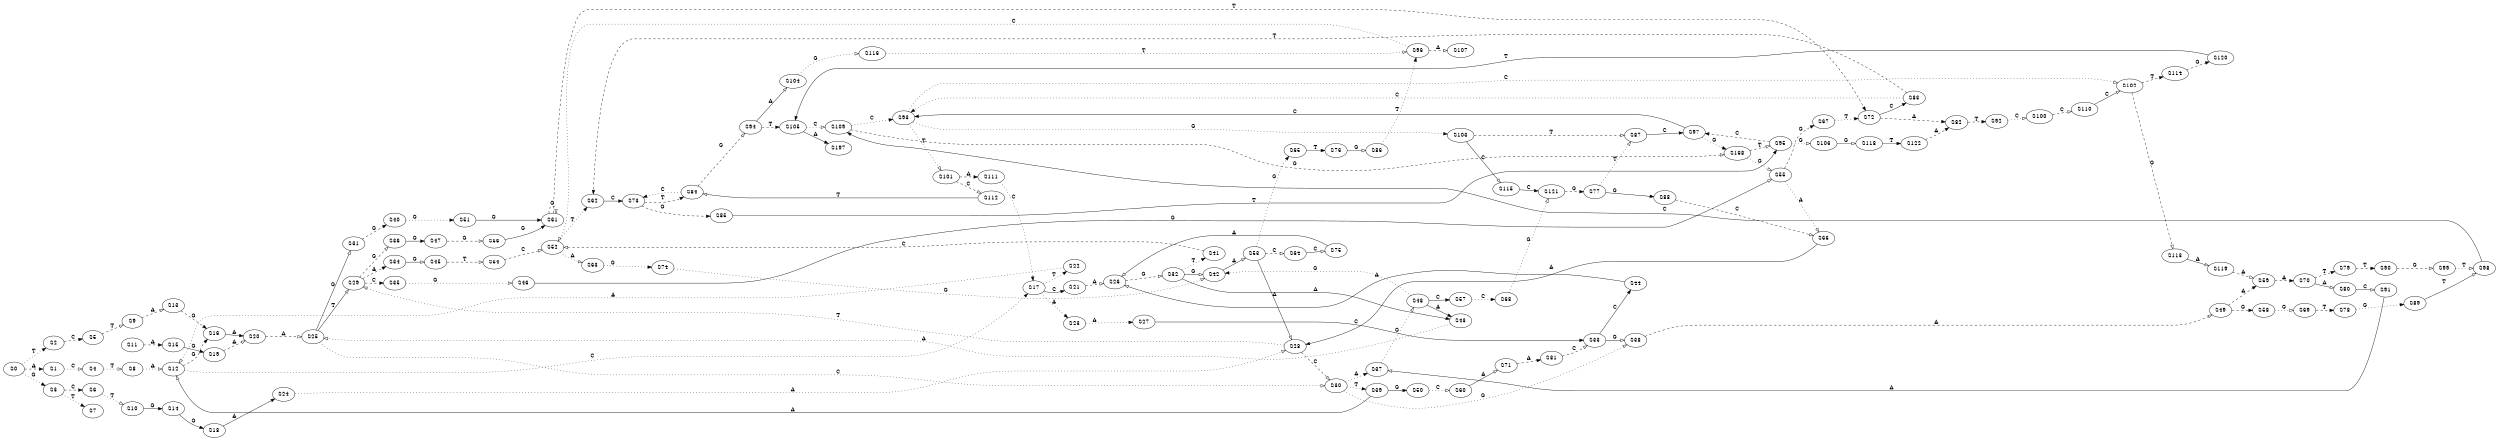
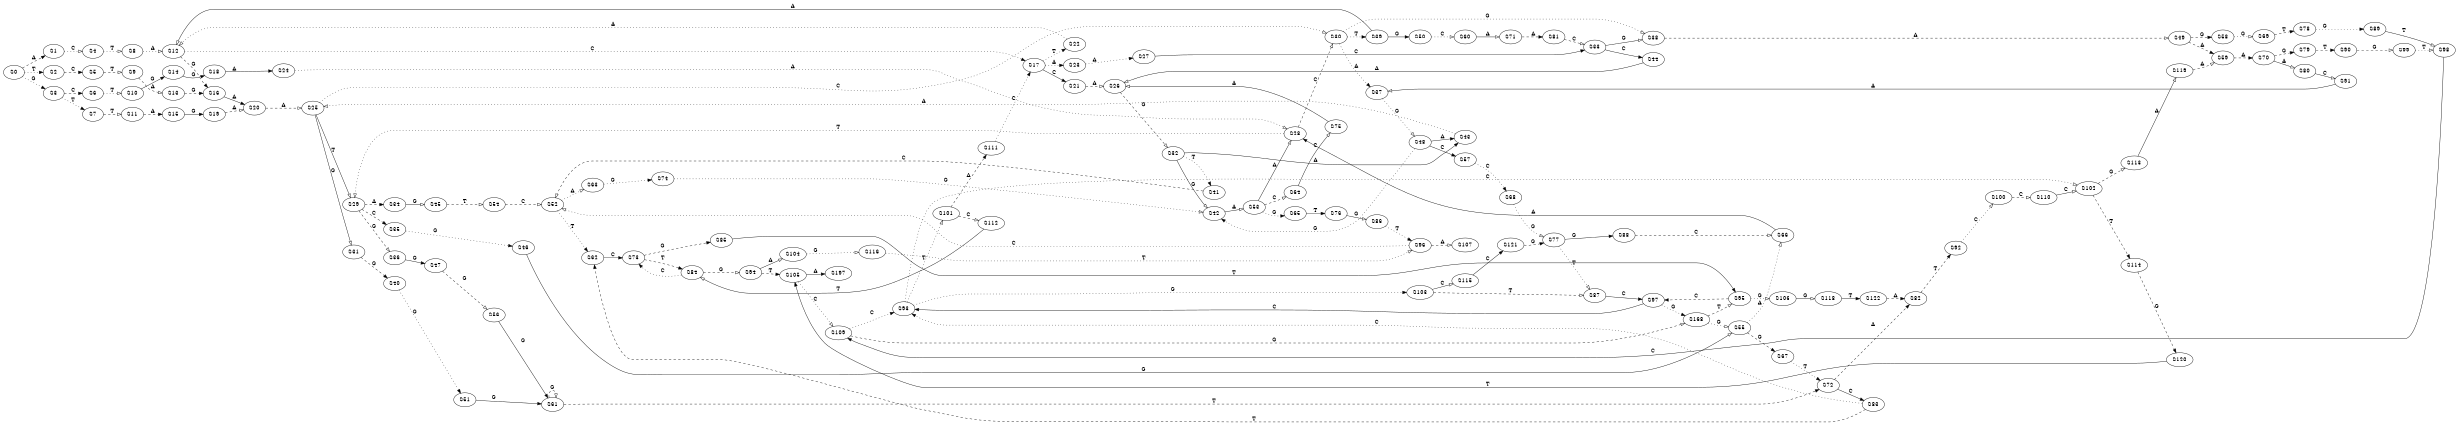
edge "S7" -> "S11": added, label "T"
edge "S68" -> "S121": now "S68" -> "S77"
edge "S70" -> "S79": label "T" -> "G"
edge "S35" -> "S46": arrowhead onormal -> normal
